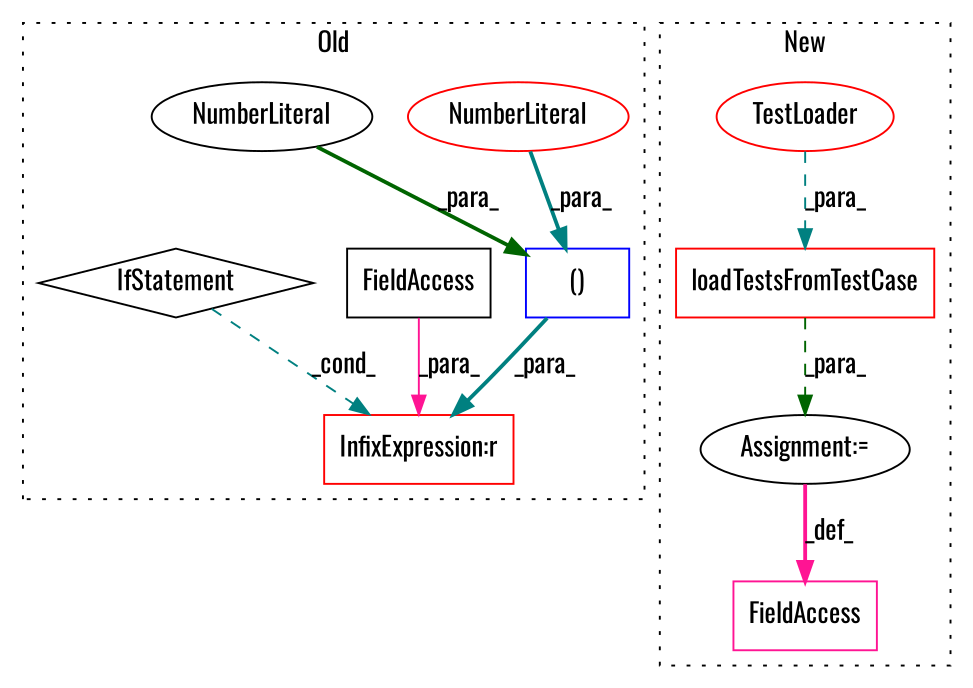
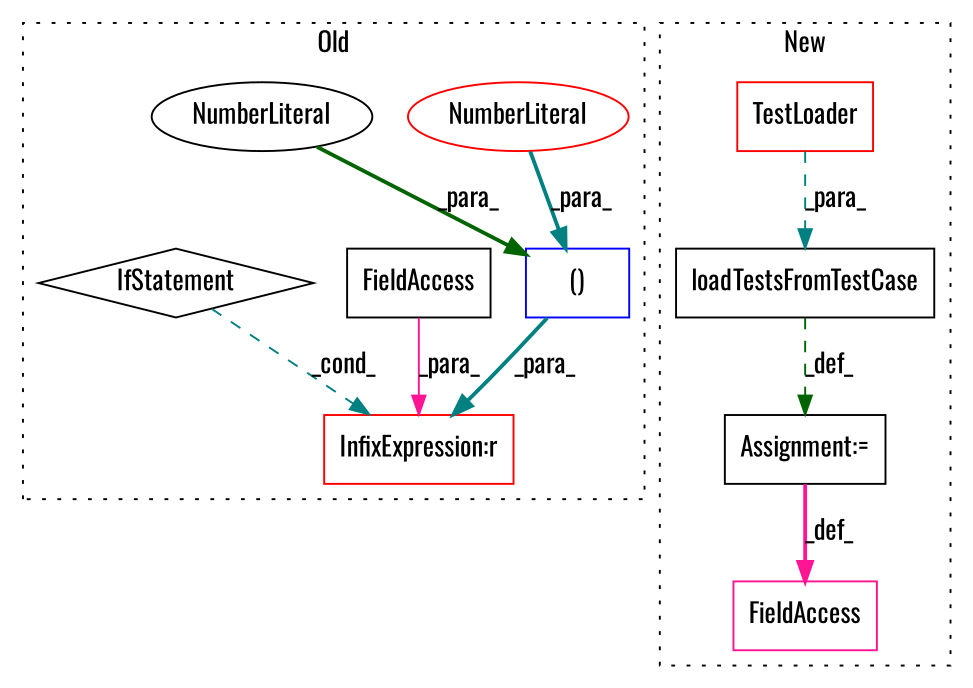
node "TestLoader": shape ellipse -> box
node "loadTestsFromTestCase": color red -> black
edge "loadTestsFromTestCase" -> "Assignment:=": label "_para_" -> "_def_"
node "Assignment:=": shape ellipse -> box
